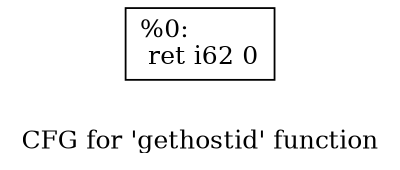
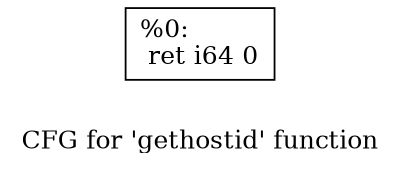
node "%0:": text "ret i62 0" -> "ret i64 0"
